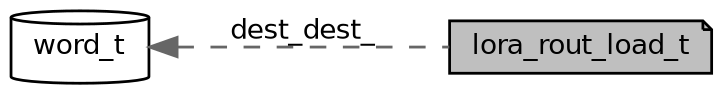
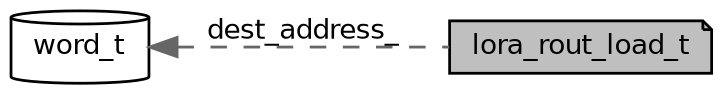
edge "lora_rout_load_t" -> "word_t": label " dest_dest_" -> " dest_address_"
